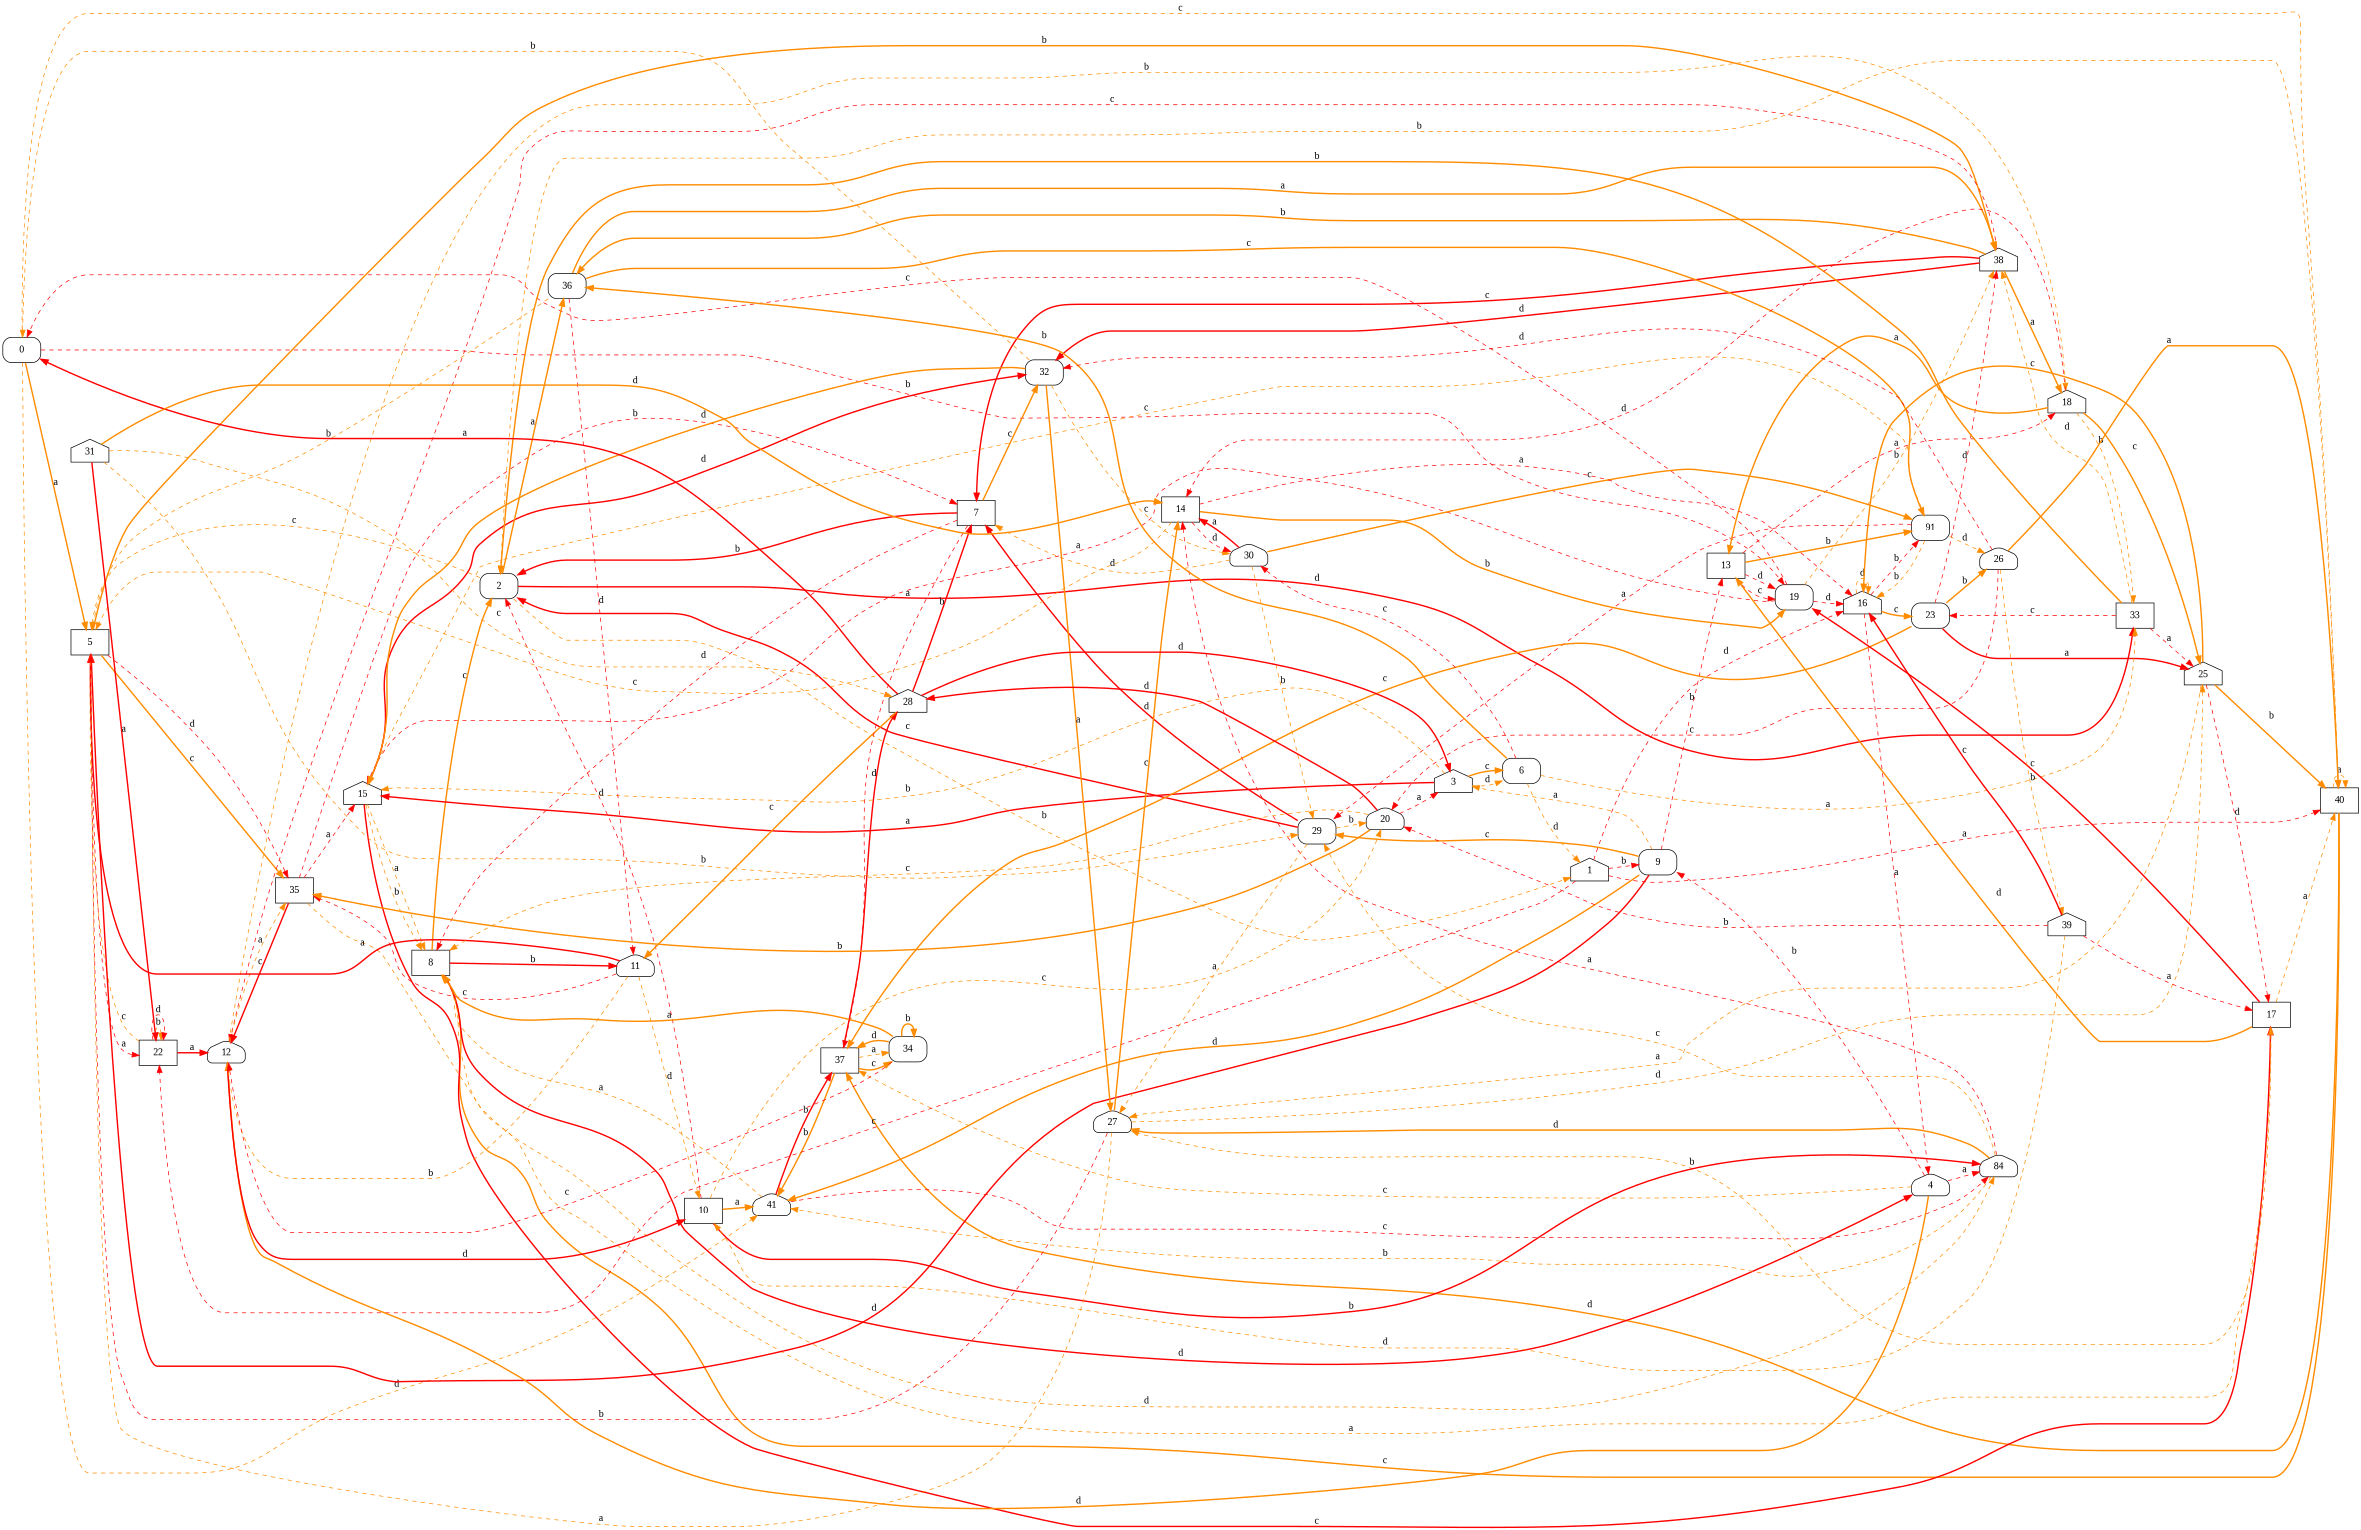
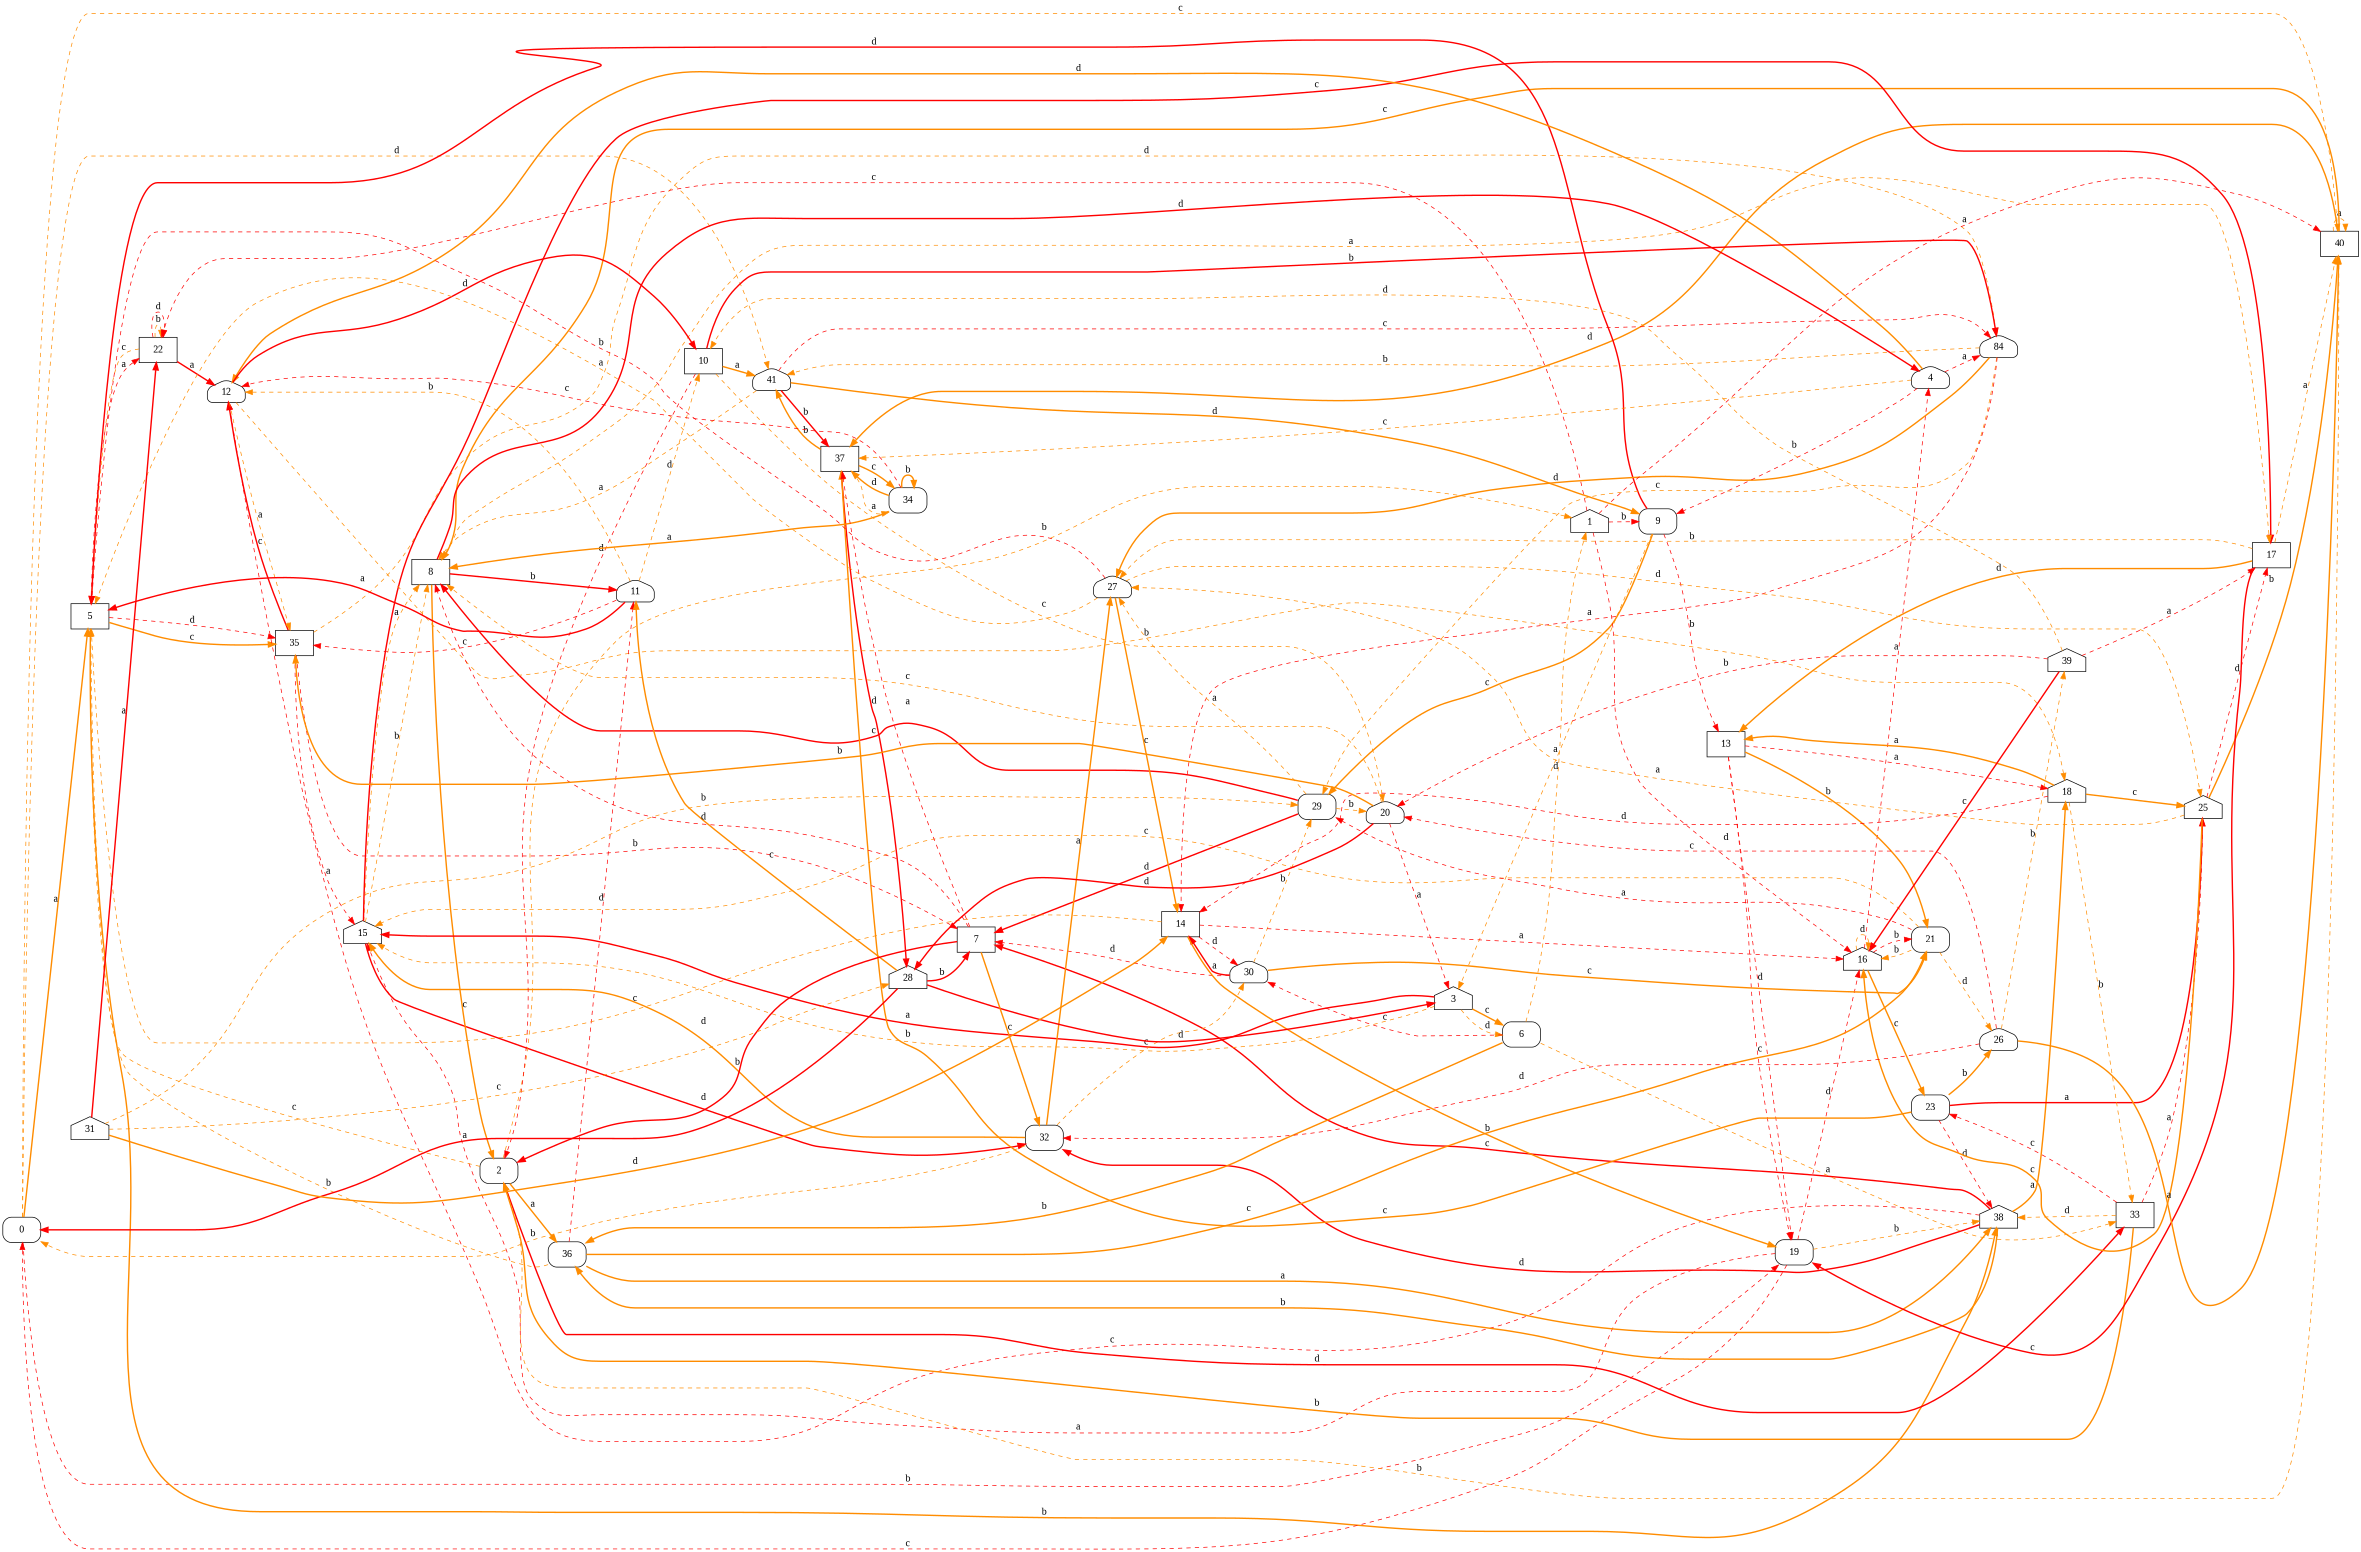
node "91": label "91" -> "21"
edge "30" -> "7": color darkorange -> red
edge "29" -> "2": now "29" -> "8"
edge "9" -> "41": reversed
